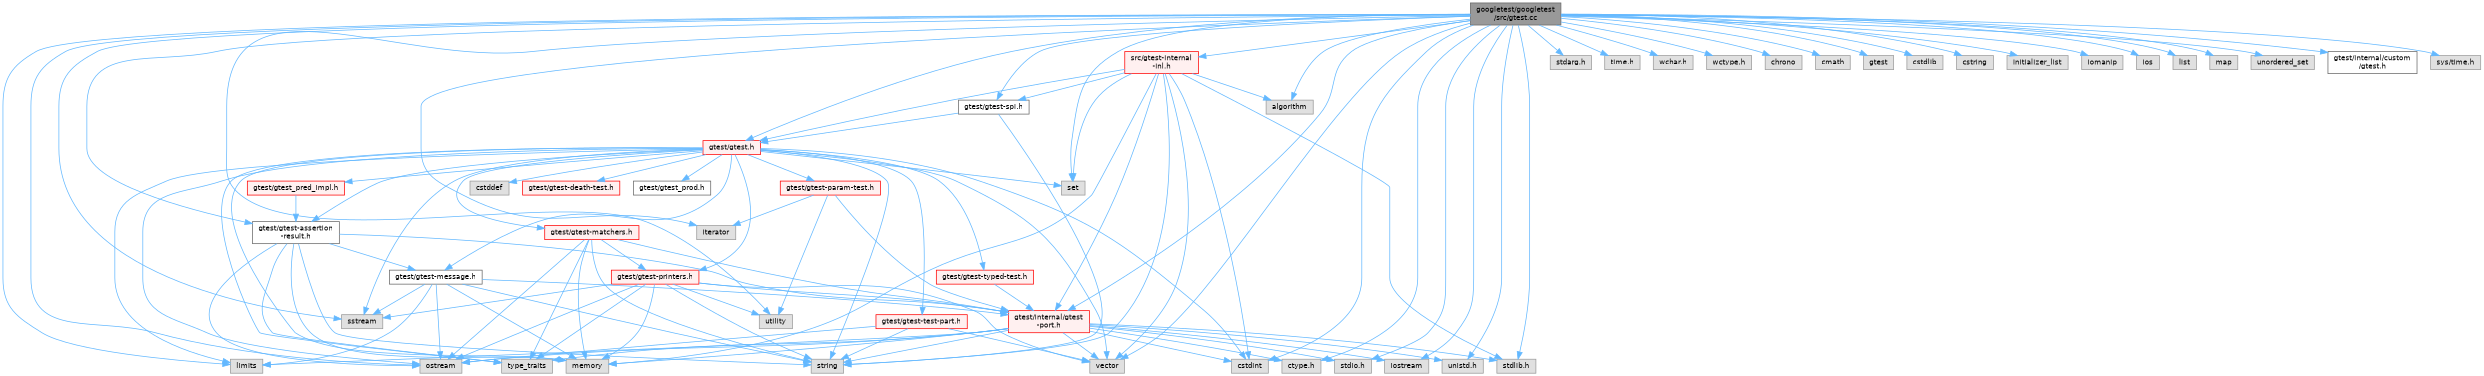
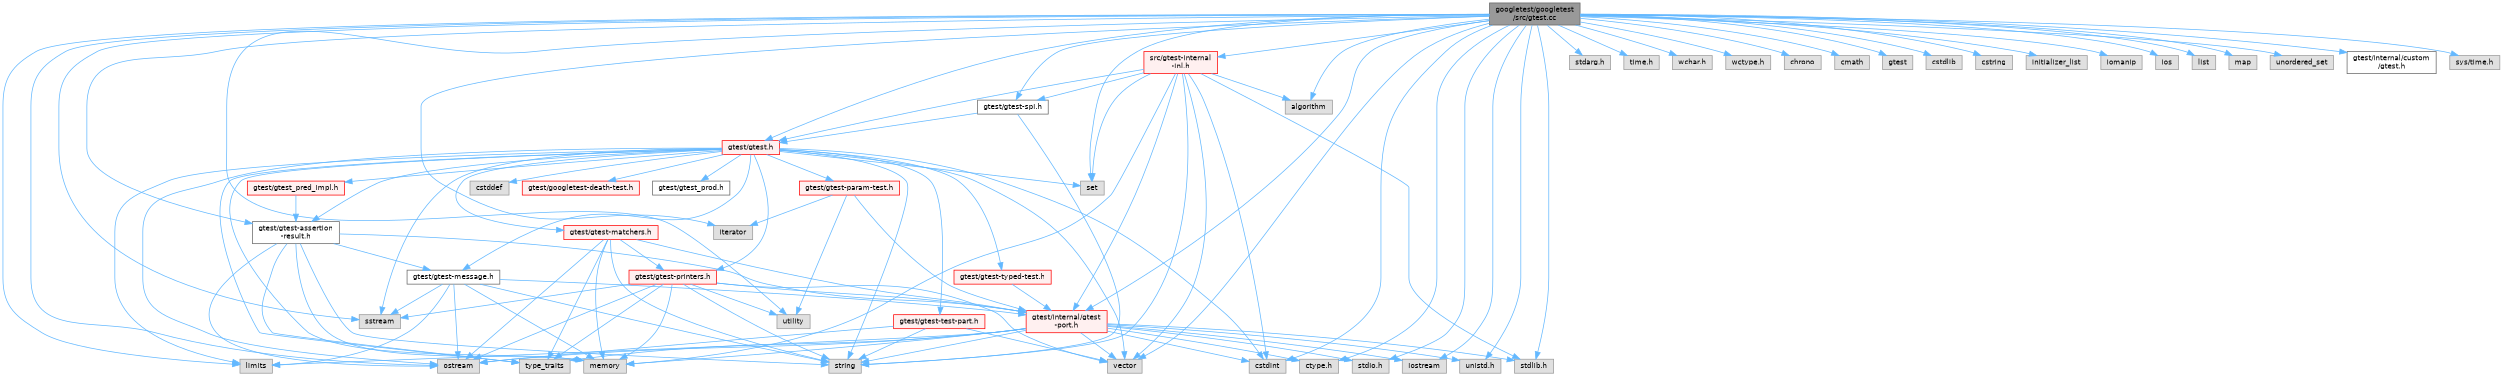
node "gtest/gtest-death-test.h": label "gtest/gtest-death-test.h" -> "gtest/googletest-death-test.h"
